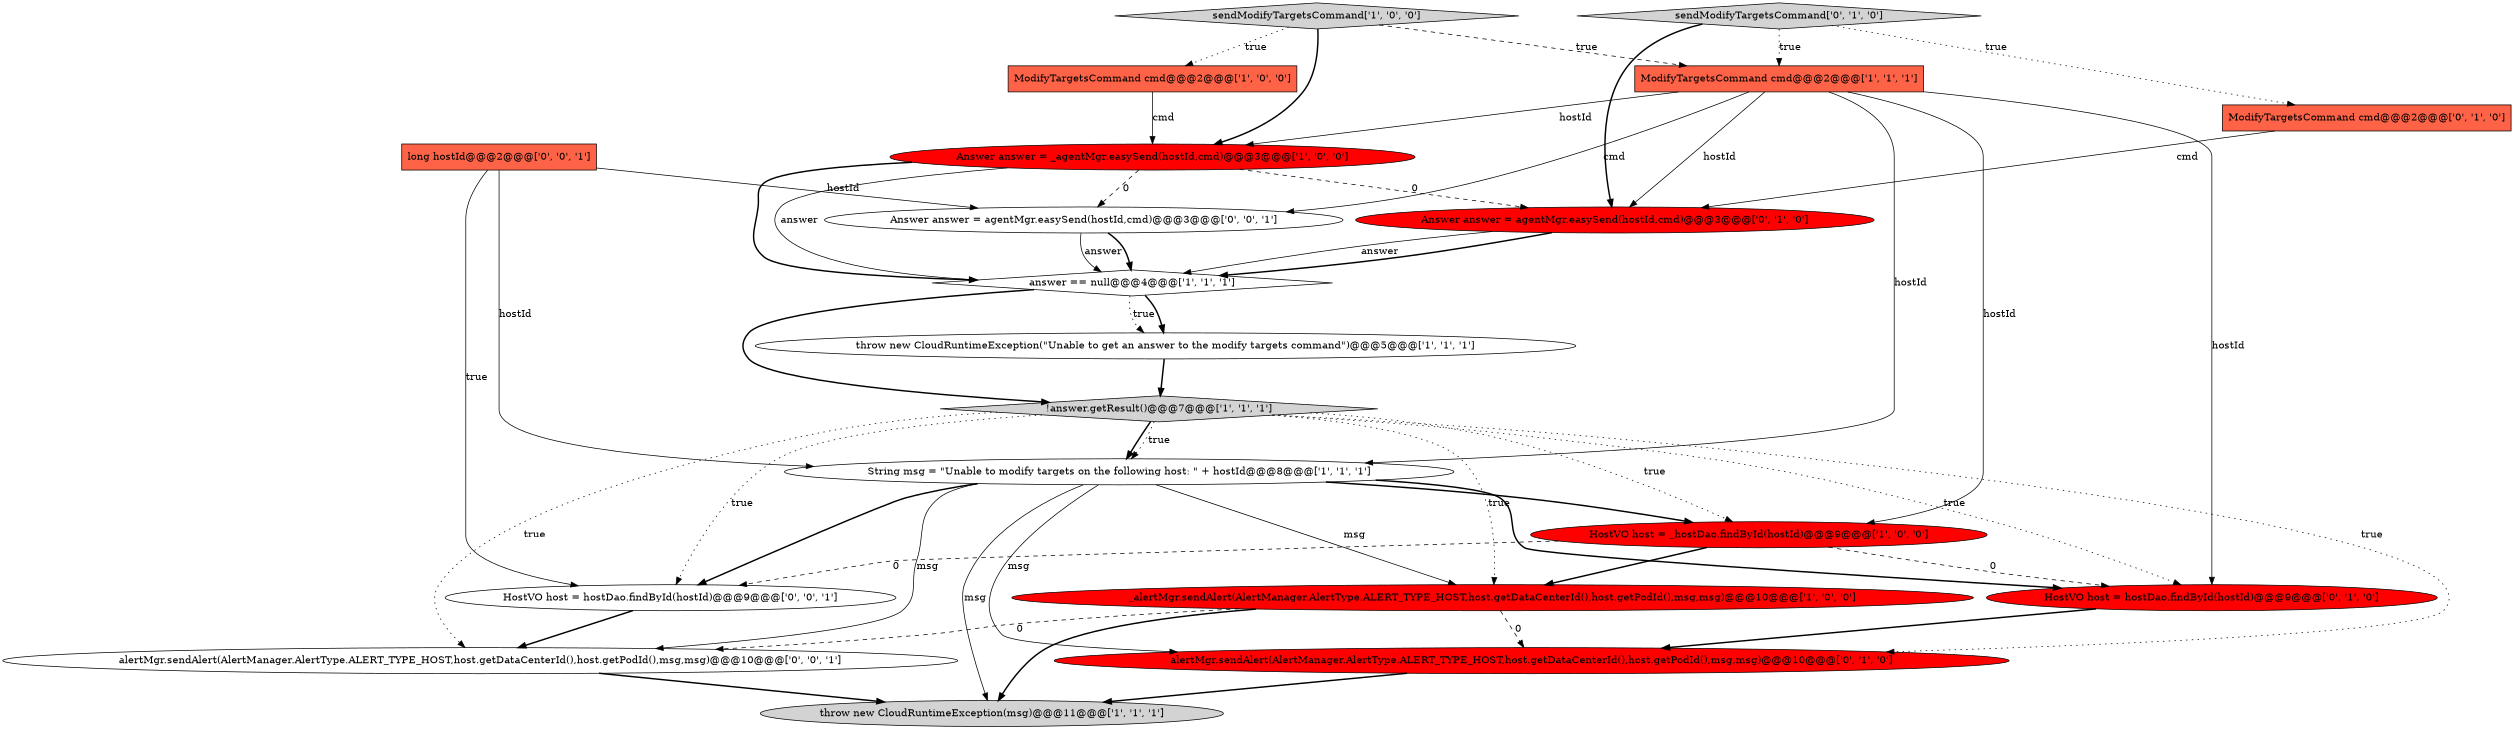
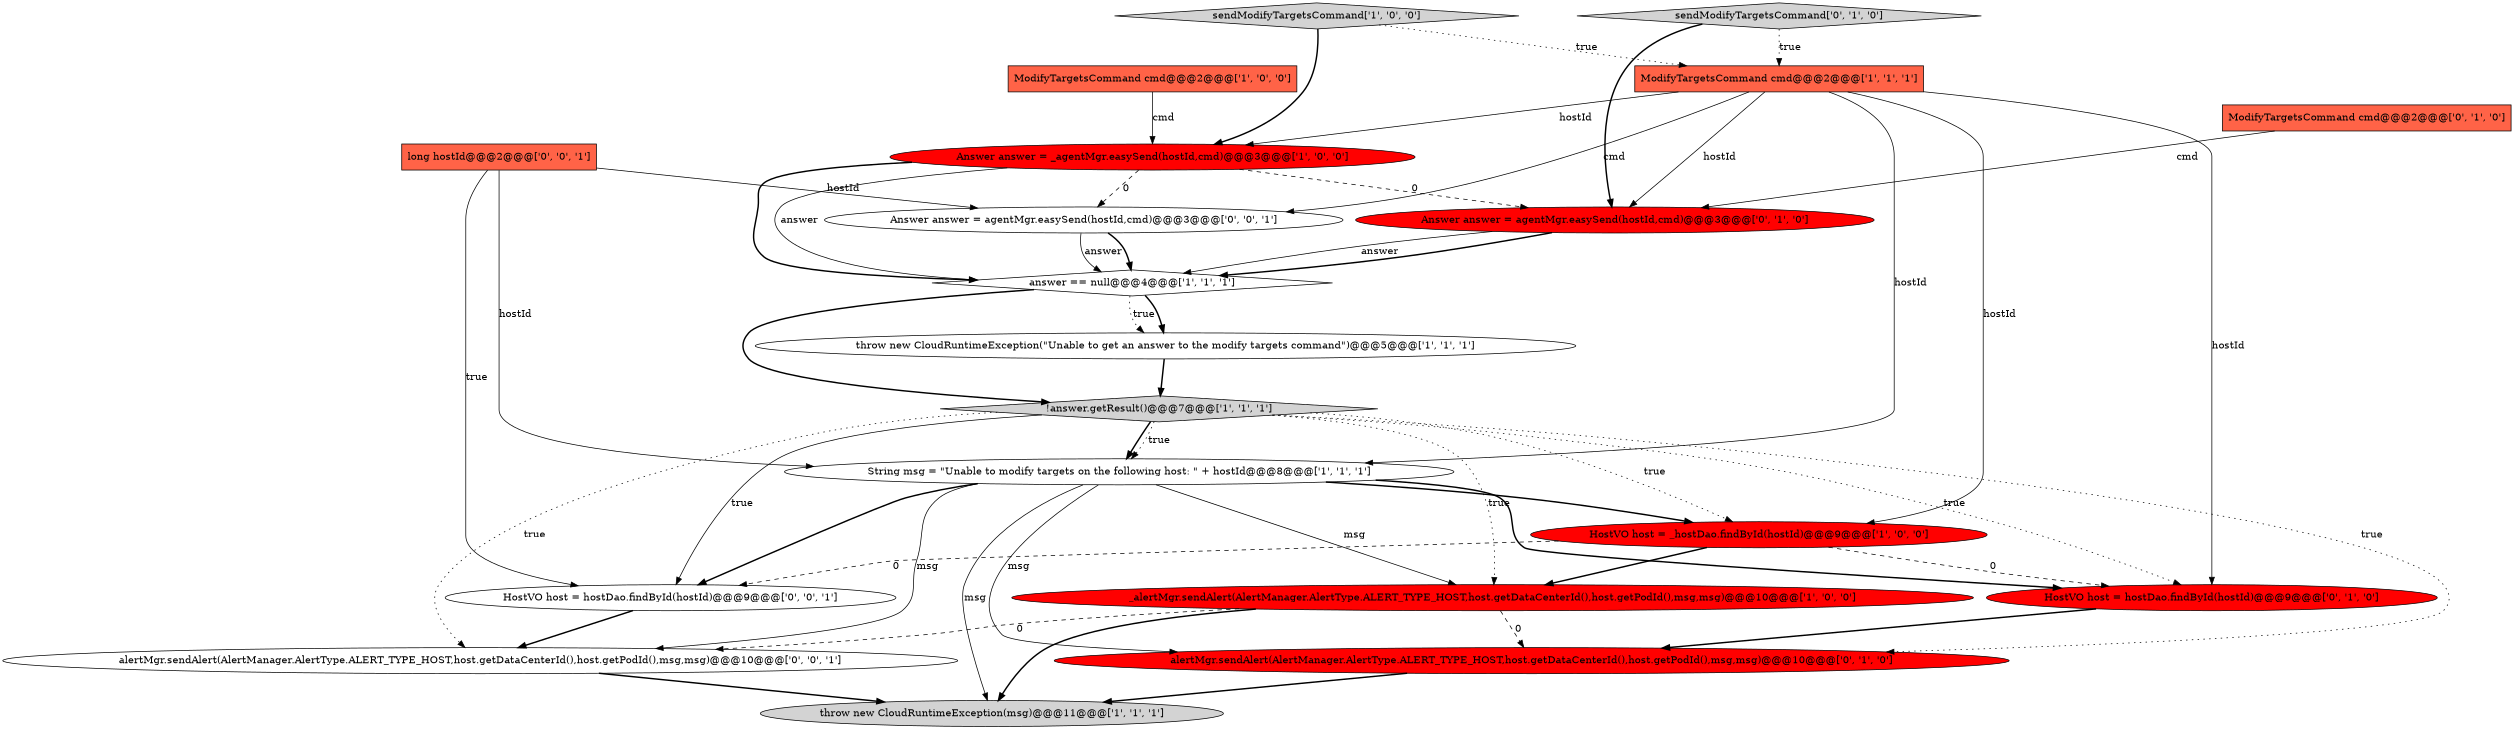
edge "sendModifyTargetsCommand['1', '0', '0']" -> "ModifyTargetsCommand cmd@@@2@@@['1', '0', '0']": removed, label "true"
edge "sendModifyTargetsCommand['1', '0', '0']" -> "ModifyTargetsCommand cmd@@@2@@@['1', '1', '1']": style dashed -> dotted
edge "sendModifyTargetsCommand['0', '1', '0']" -> "ModifyTargetsCommand cmd@@@2@@@['0', '1', '0']": removed, label "true"
edge "!answer.getResult()@@@7@@@['1', '1', '1']" -> "HostVO host = hostDao.findById(hostId)@@@9@@@['0', '0', '1']": style dotted -> solid
